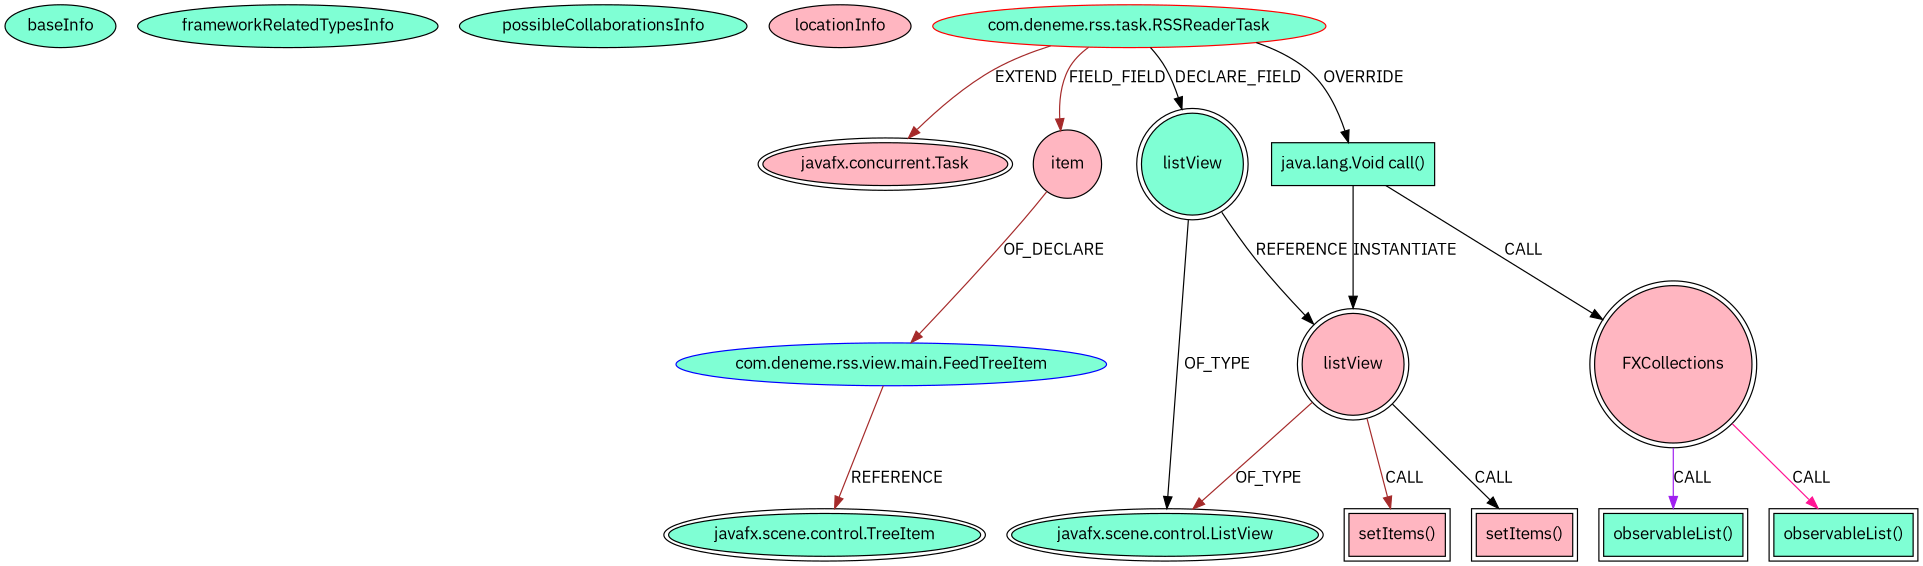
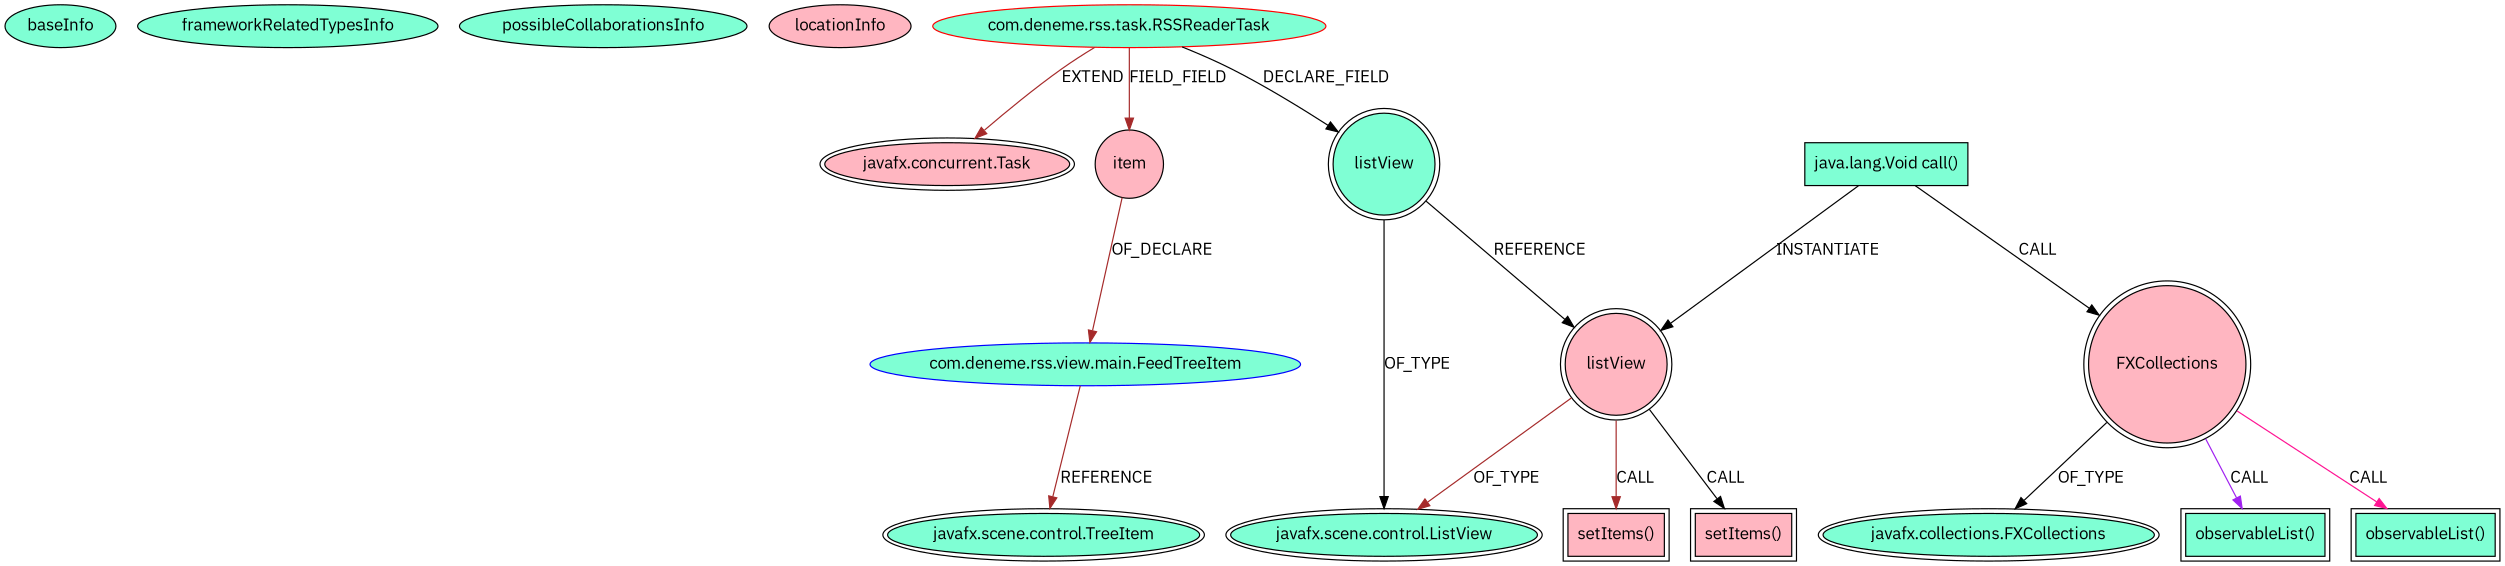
edge "com.deneme.rss.task.RSSReaderTask" -> "java.lang.Void call()": removed, label "OVERRIDE"
node "javafx.collections.FXCollections": added
